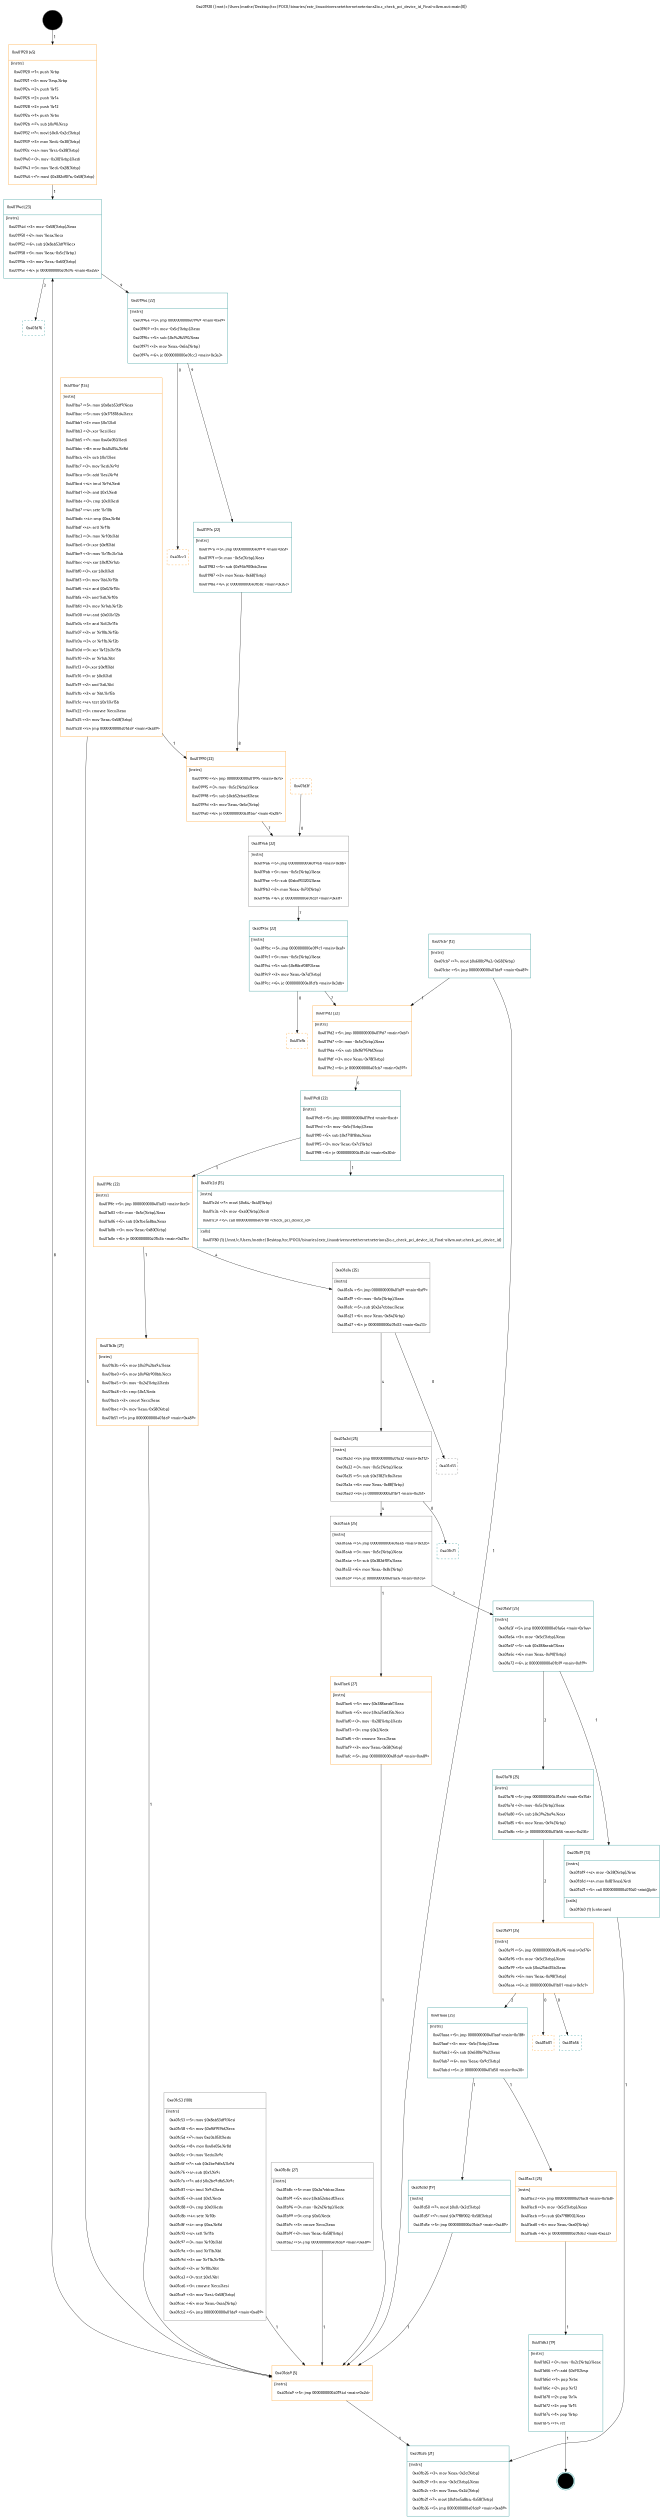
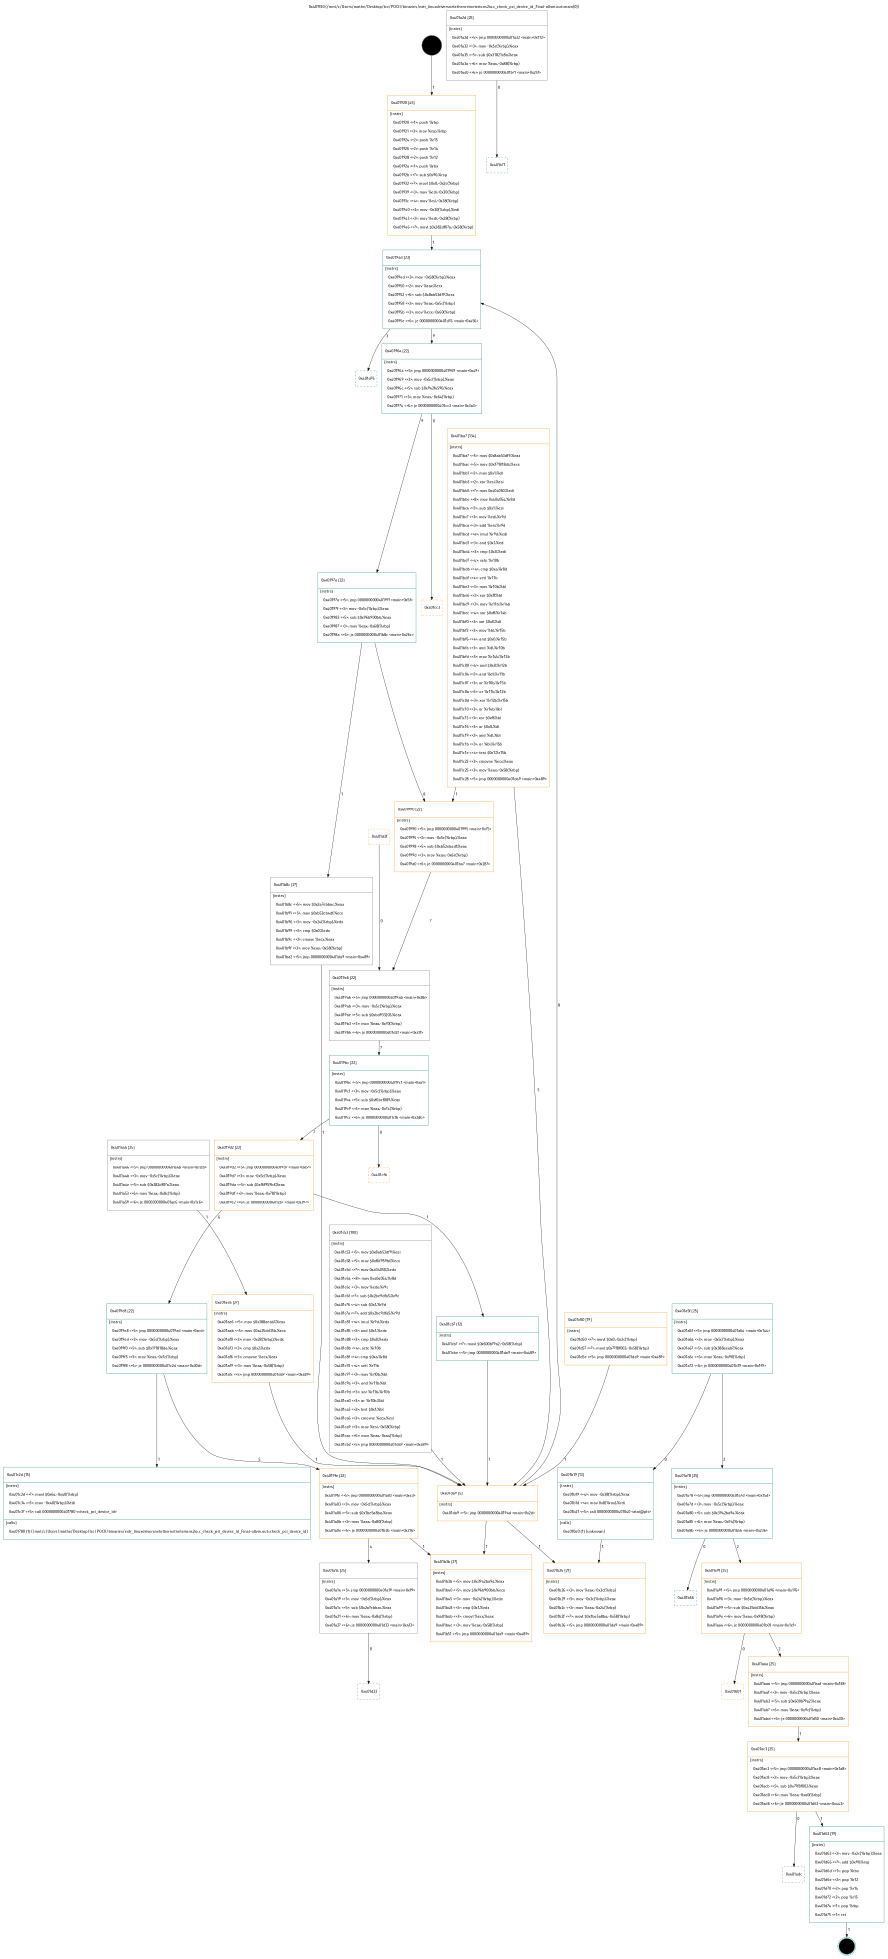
edge "0x40197a [22]" -> "0x401b8c [27]": added, label "1"
edge "0x401cb7 [12]" -> "0x4019d2 [22]": reversed
edge "0x4019e8 [22]" -> "0x4019fe [22]": label " 1" -> " 5"
edge "0x401a14 [25]" -> "0x401a2d [25]": removed, label "4"
edge "0x401a2d [25]" -> "0x401a46 [25]": removed, label "4"
edge "0x401a46 [25]" -> "0x401a5f [25]": removed, label "3"
edge "0x401a5f [25]" -> "0x401b19 [13]": label " 1" -> " 0"
node "0x401adc": added
edge "0x401b3b [27]" -> "0x401da9 [5]": reversed
edge "0x401a91 [25]" -> "0x401b56": now "0x401a78 [25]" -> "0x401b56"
node "0x401aaa [25]": color teal -> darkorange
edge "0x401aaa [25]" -> "0x401d50 [19]": removed, label "1"
node "0x401d50 [19]": color teal -> darkorange
node "0x401b26 [21]": color teal -> darkorange
